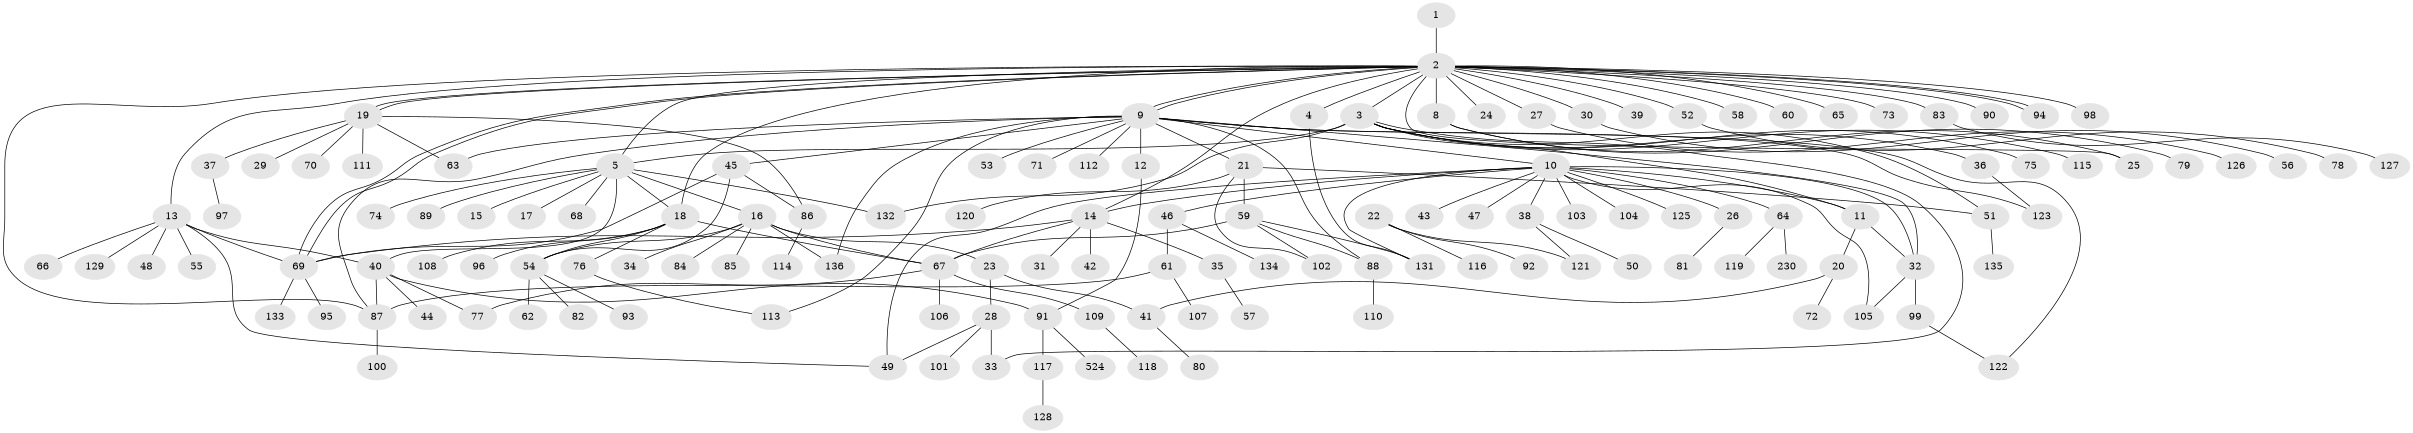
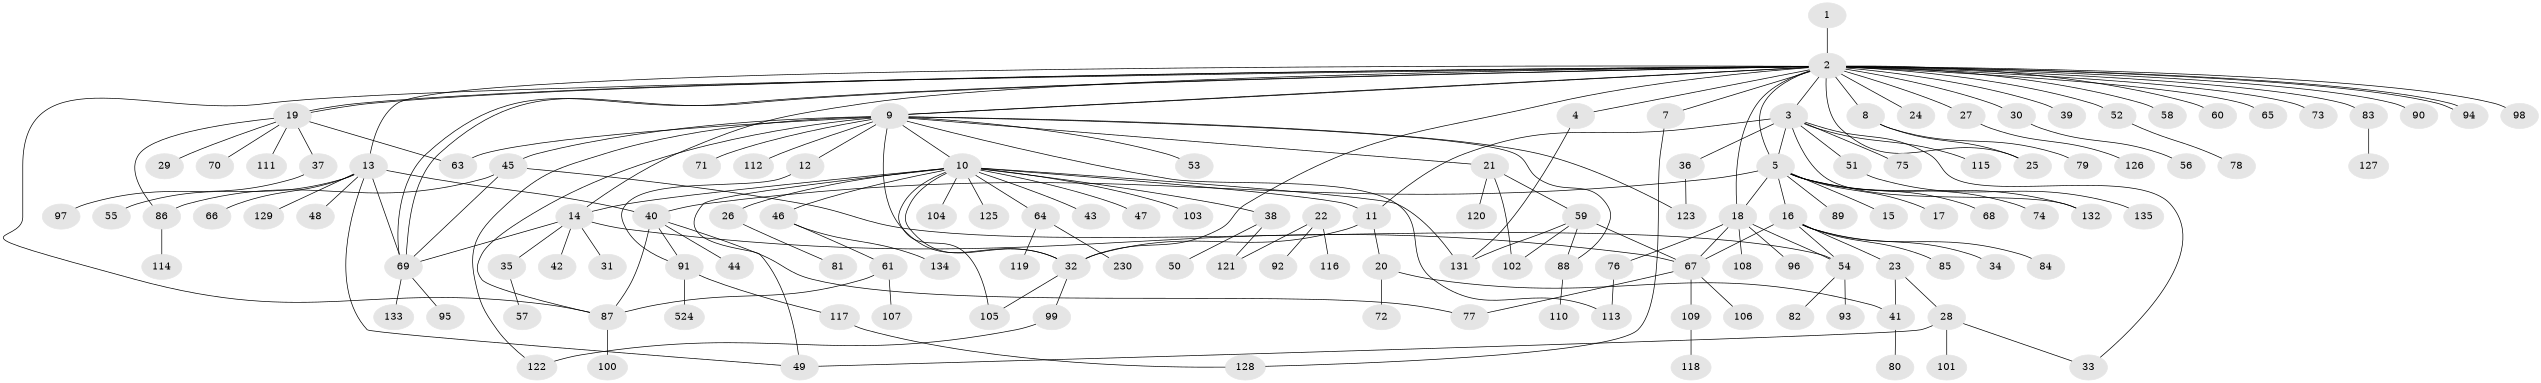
node "7": added
edge "2" -- "32": added
edge "21" -- "51": removed
node "136": removed
node "62": removed
